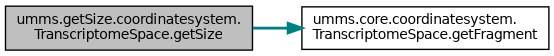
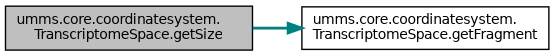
node "umms.getSize.coordinatesystem. TranscriptomeSpace.getSize": label "umms.getSize.coordinatesystem. TranscriptomeSpace.getSize" -> "umms.core.coordinatesystem. TranscriptomeSpace.getSize"
